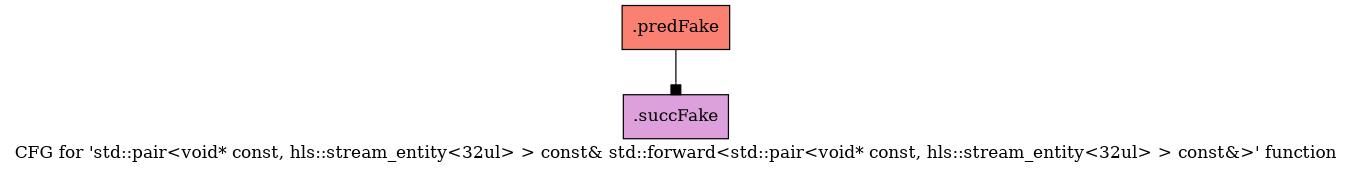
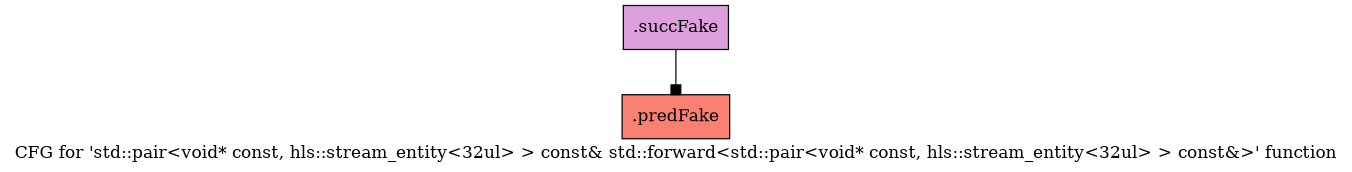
edge ".predFake" -> ".succFake": reversed
